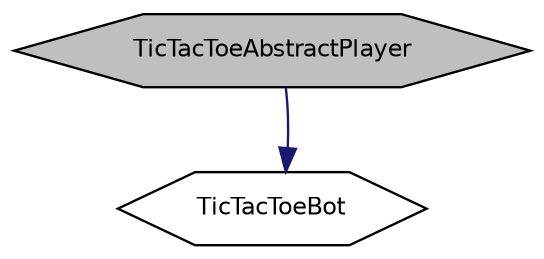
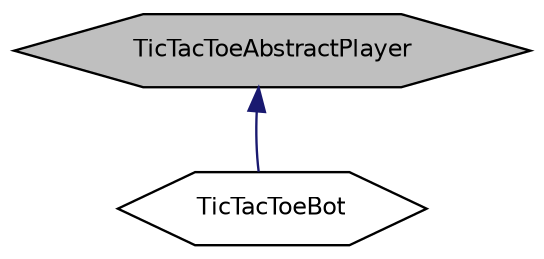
edge "TicTacToeAbstractPlayer" -> "TicTacToeBot": reversed
